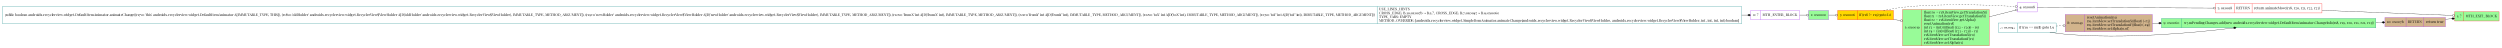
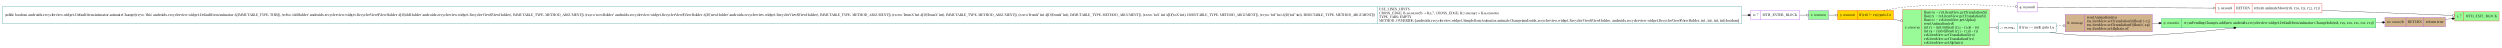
edge "6: 0x0019" -> "4: 0x0008": now "6: 0x0019" -> "7: 0x0047"
